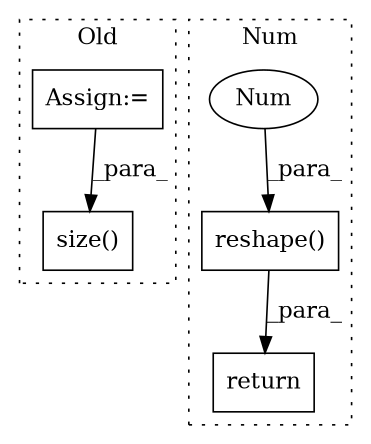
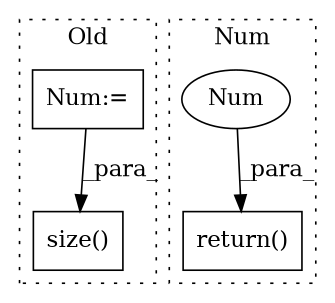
node "Assign:=": label "Assign:=" -> "Num:="
node "reshape()": label "reshape()" -> "return()"
node "return": removed
